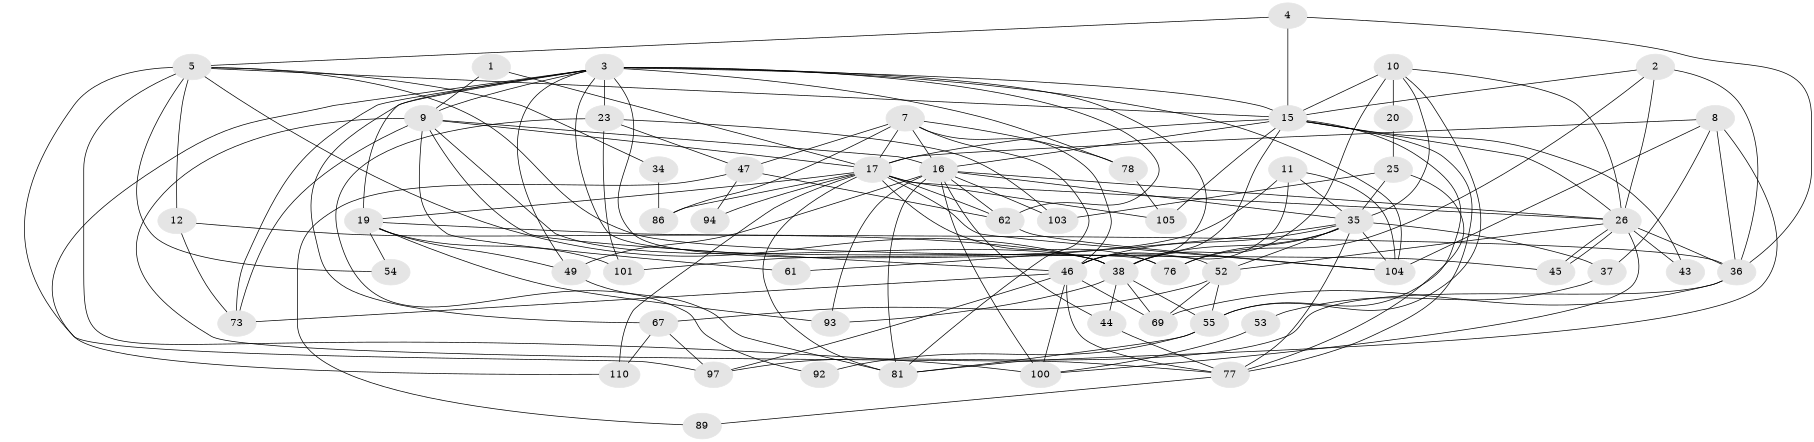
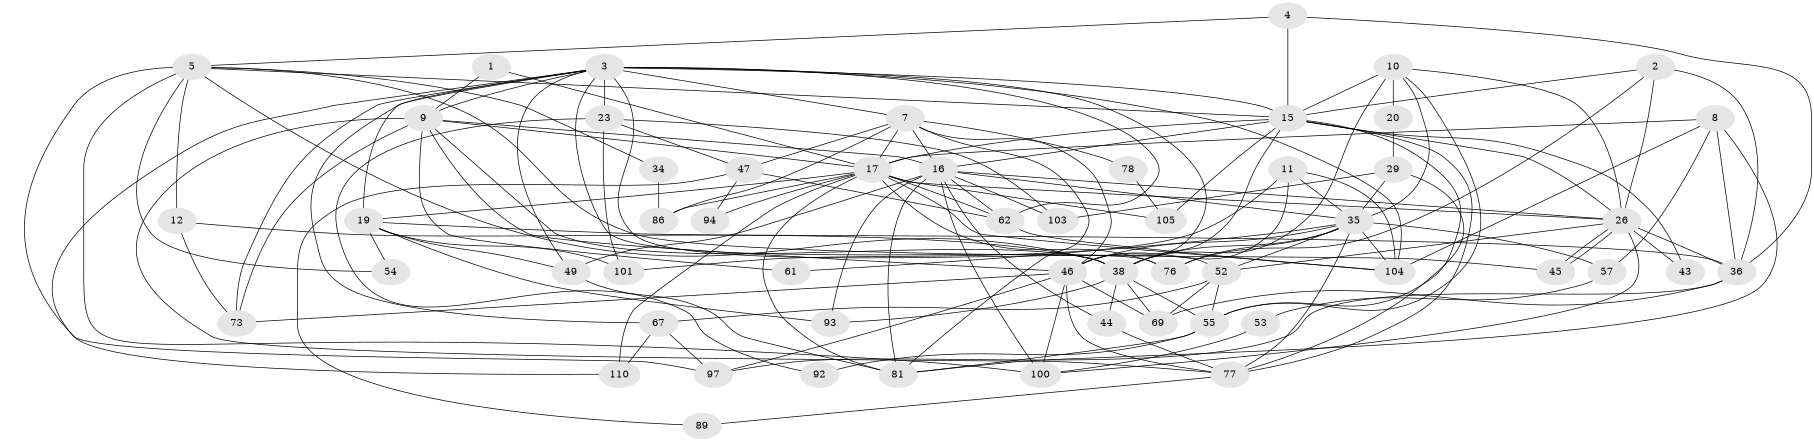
edge "3" -- "78": now "3" -- "7"
node "25": label "25" -> "29"
node "37": label "37" -> "57"
